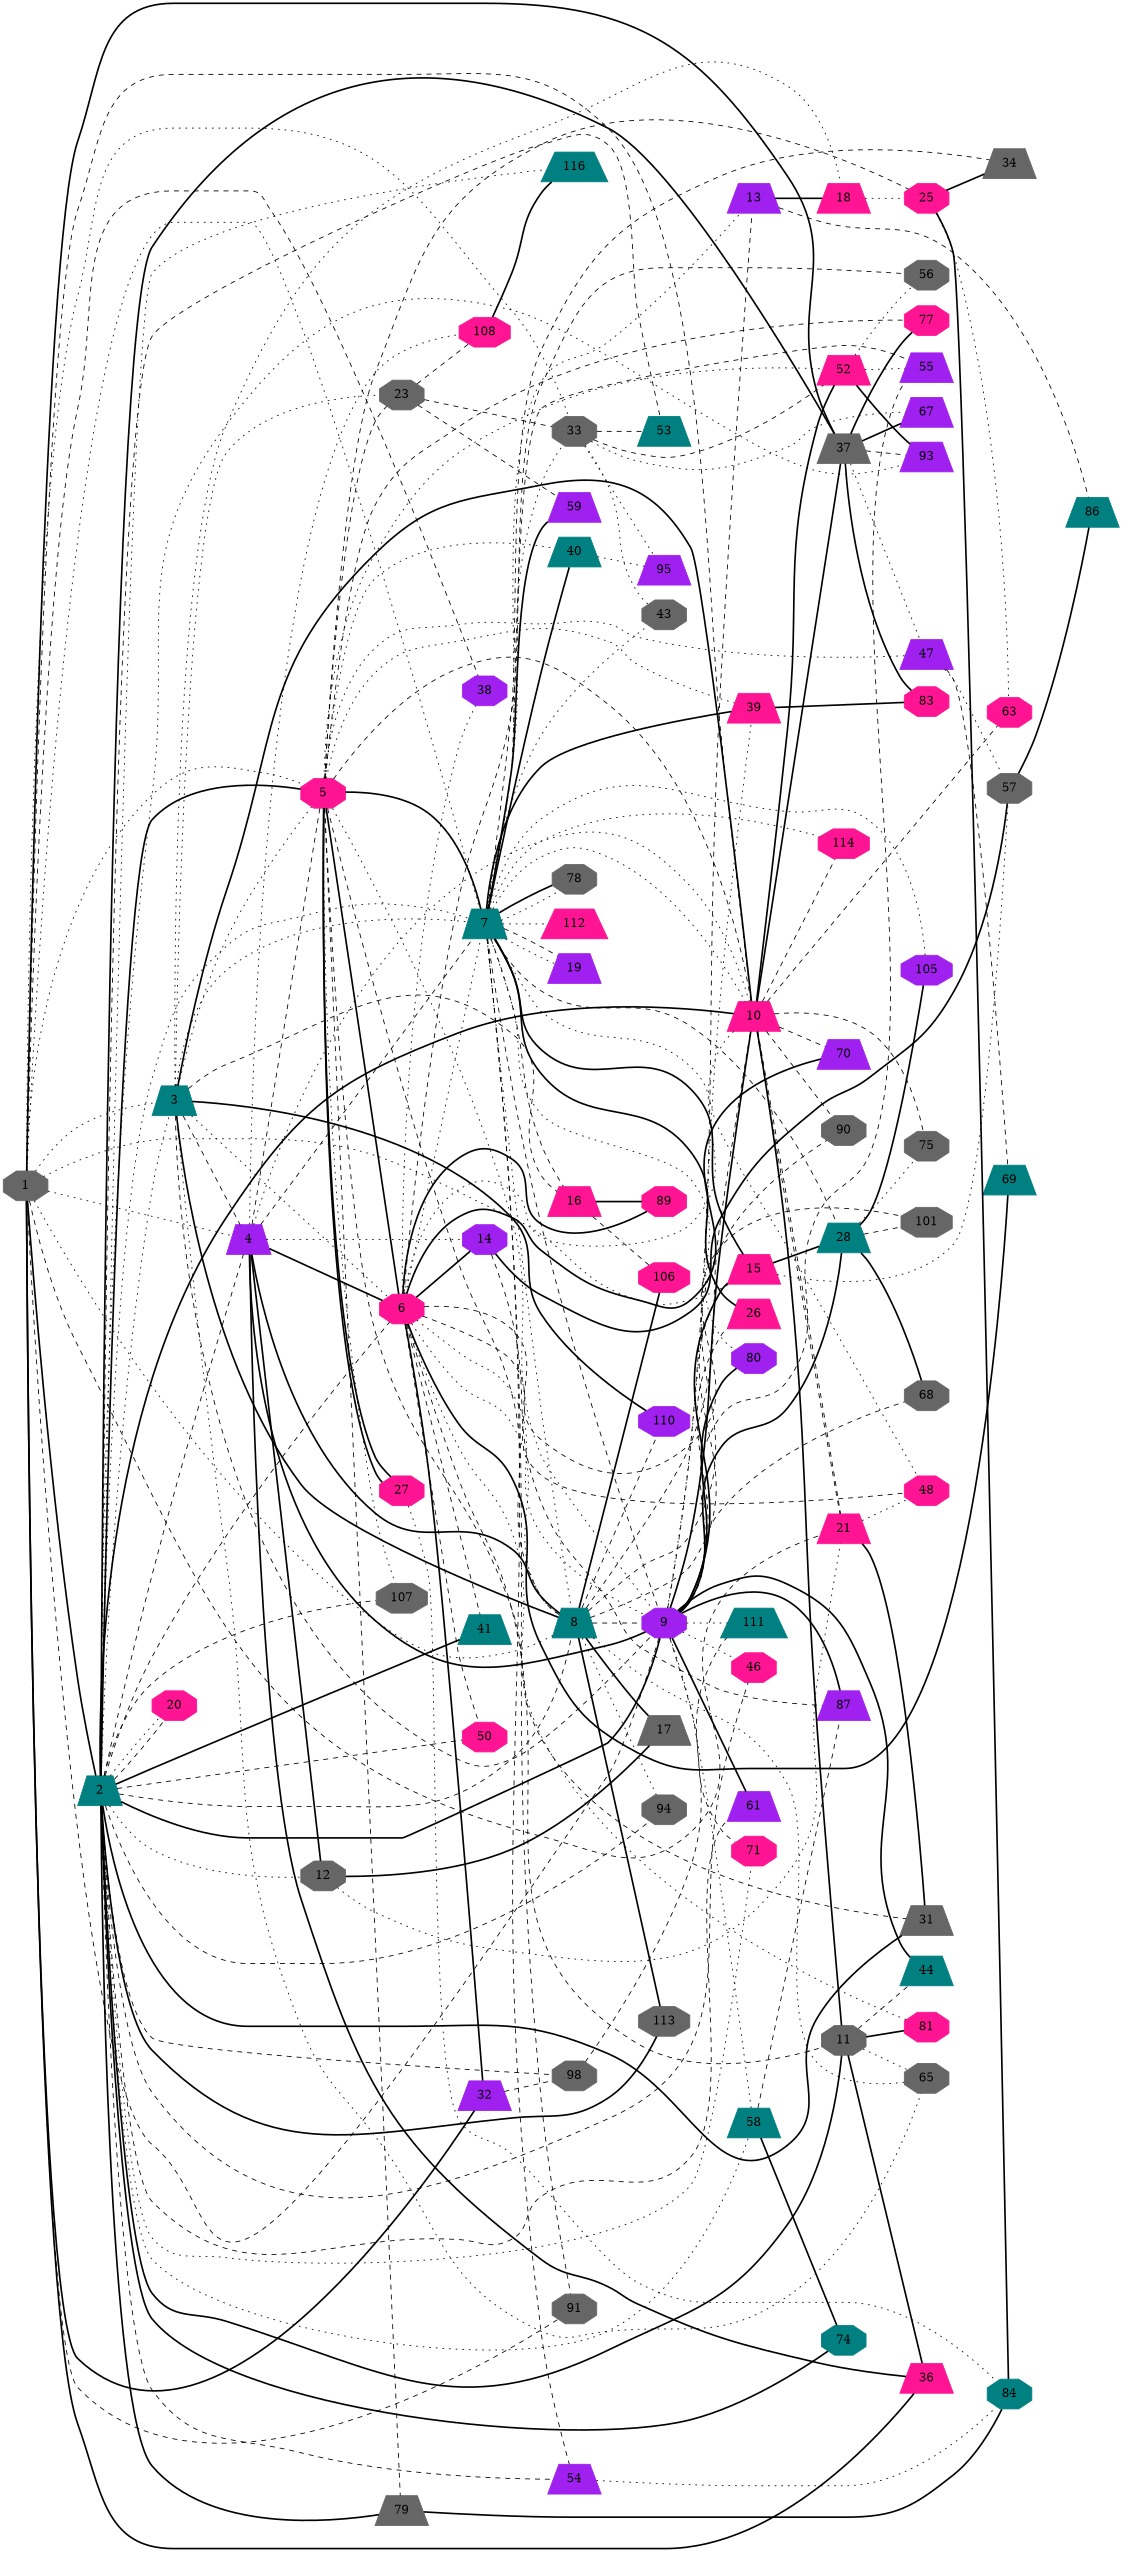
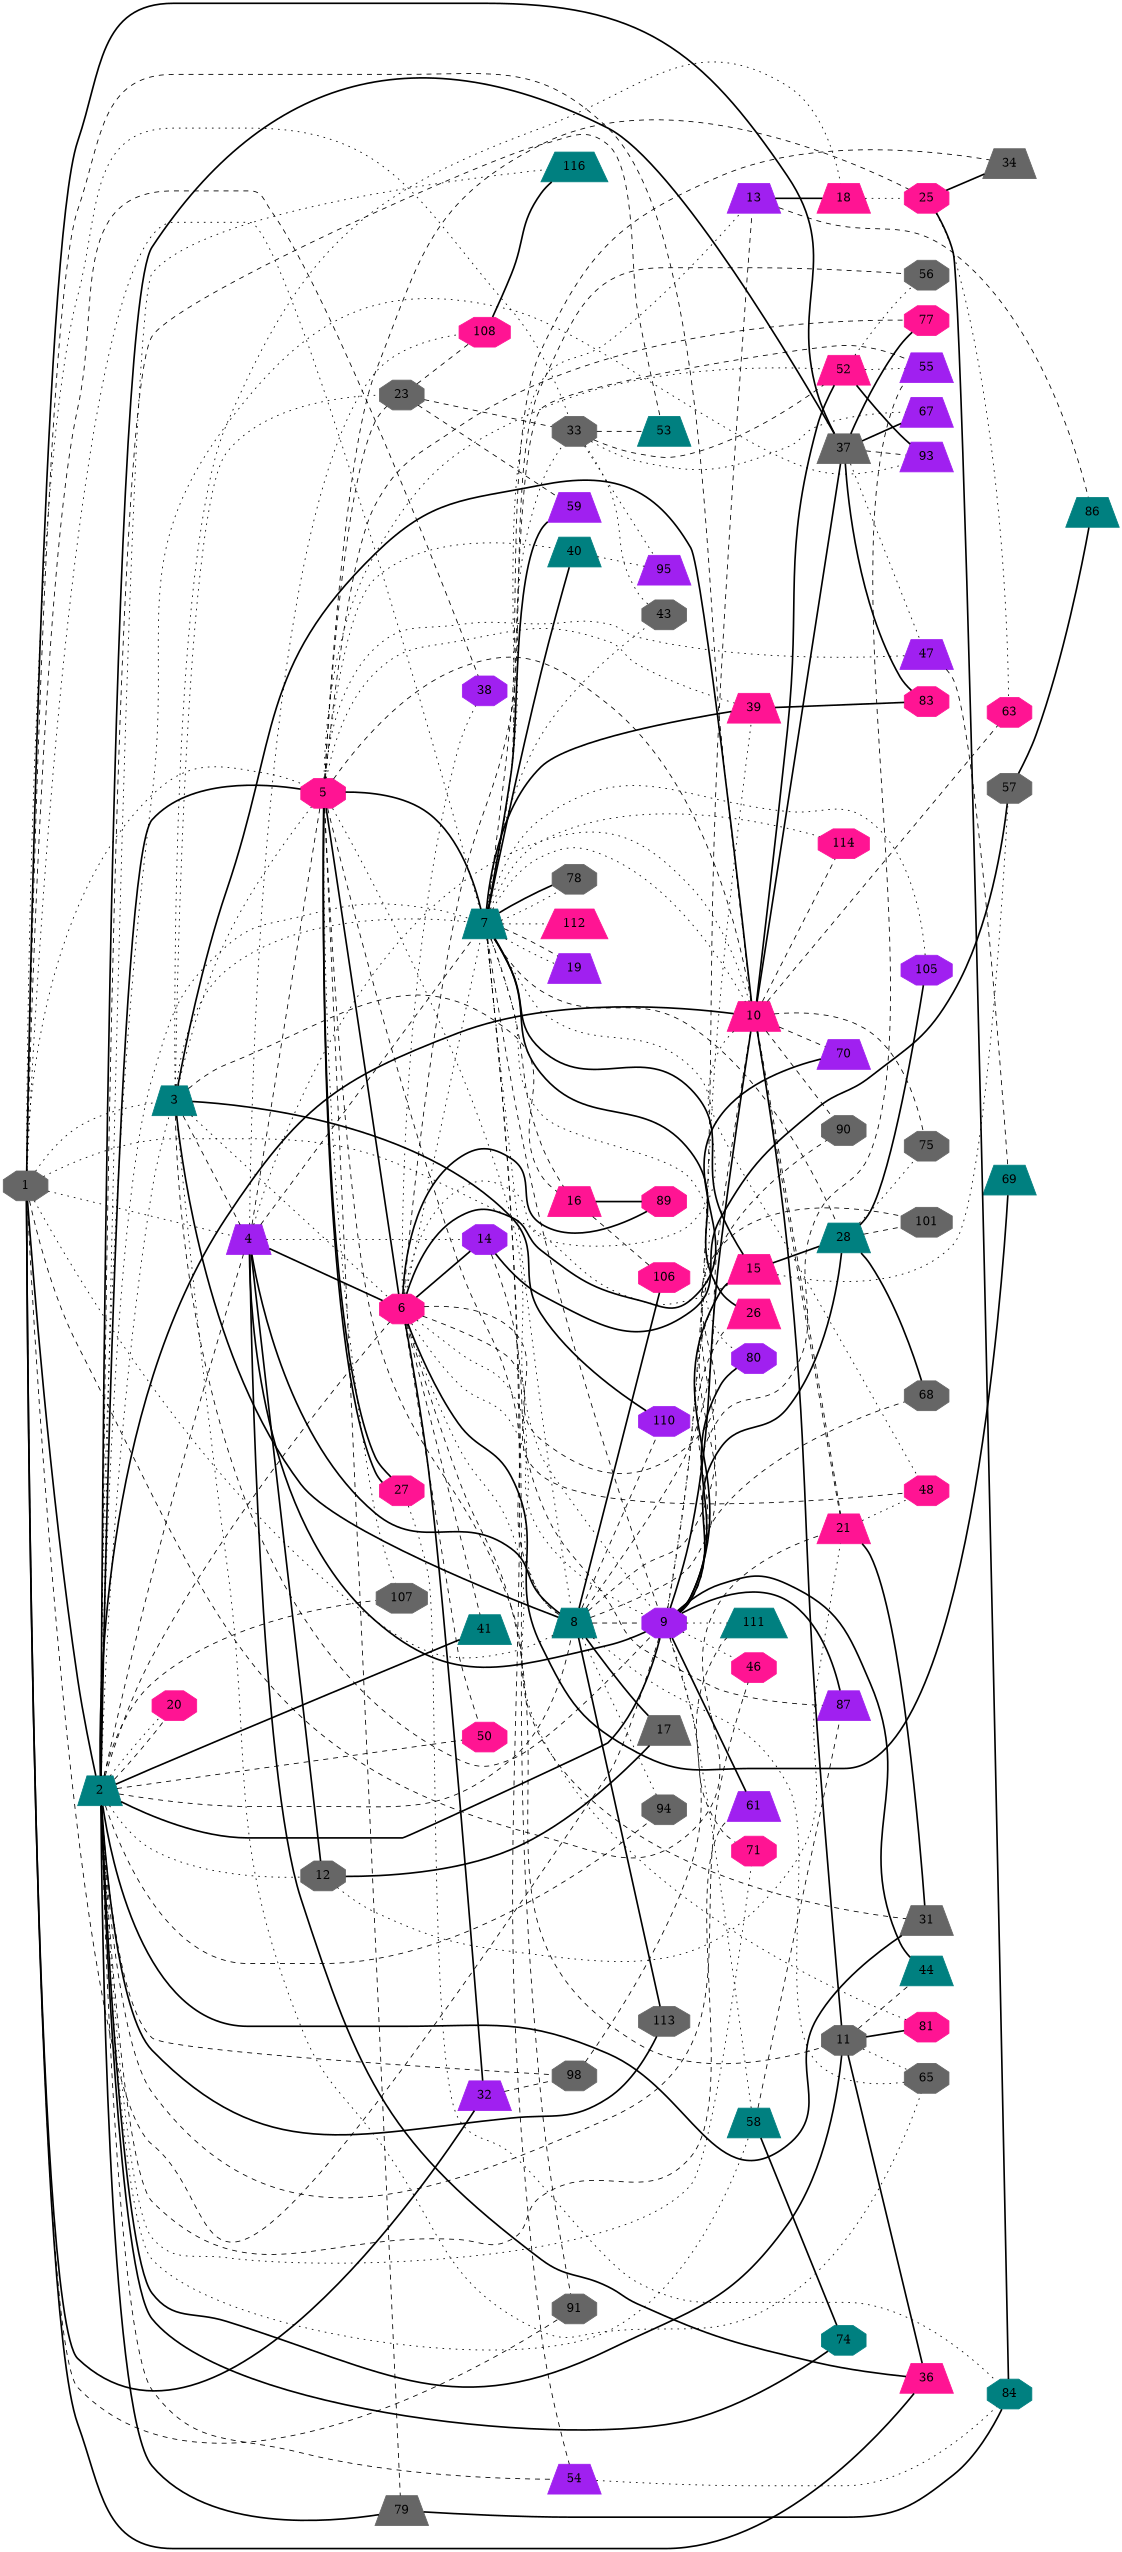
edge "47" -- "57": removed
